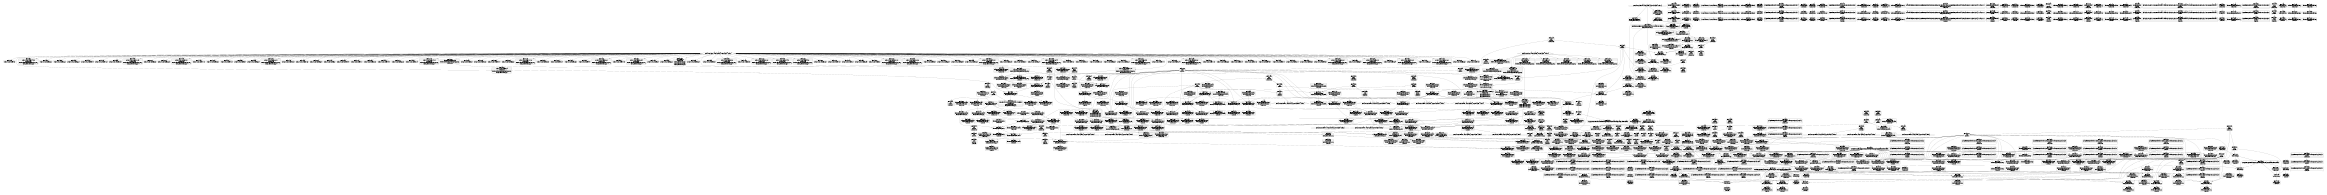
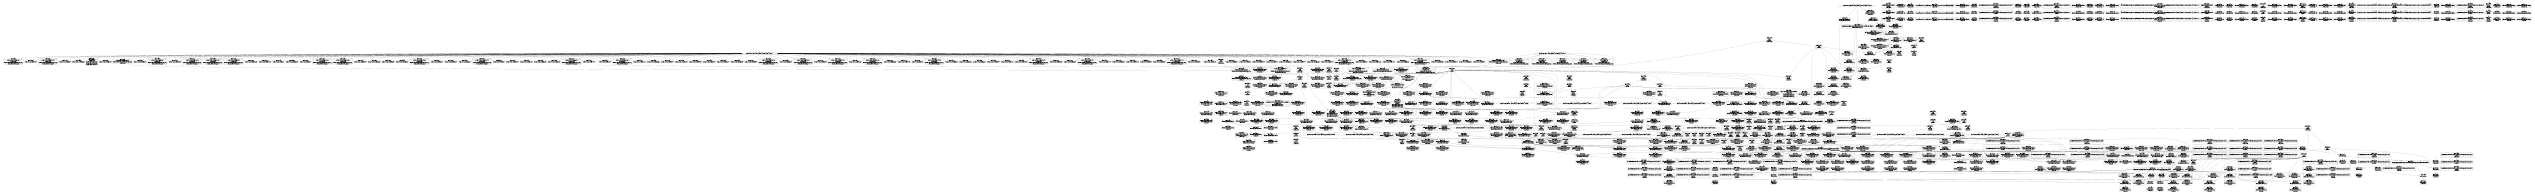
node "CE0x4175350": added
